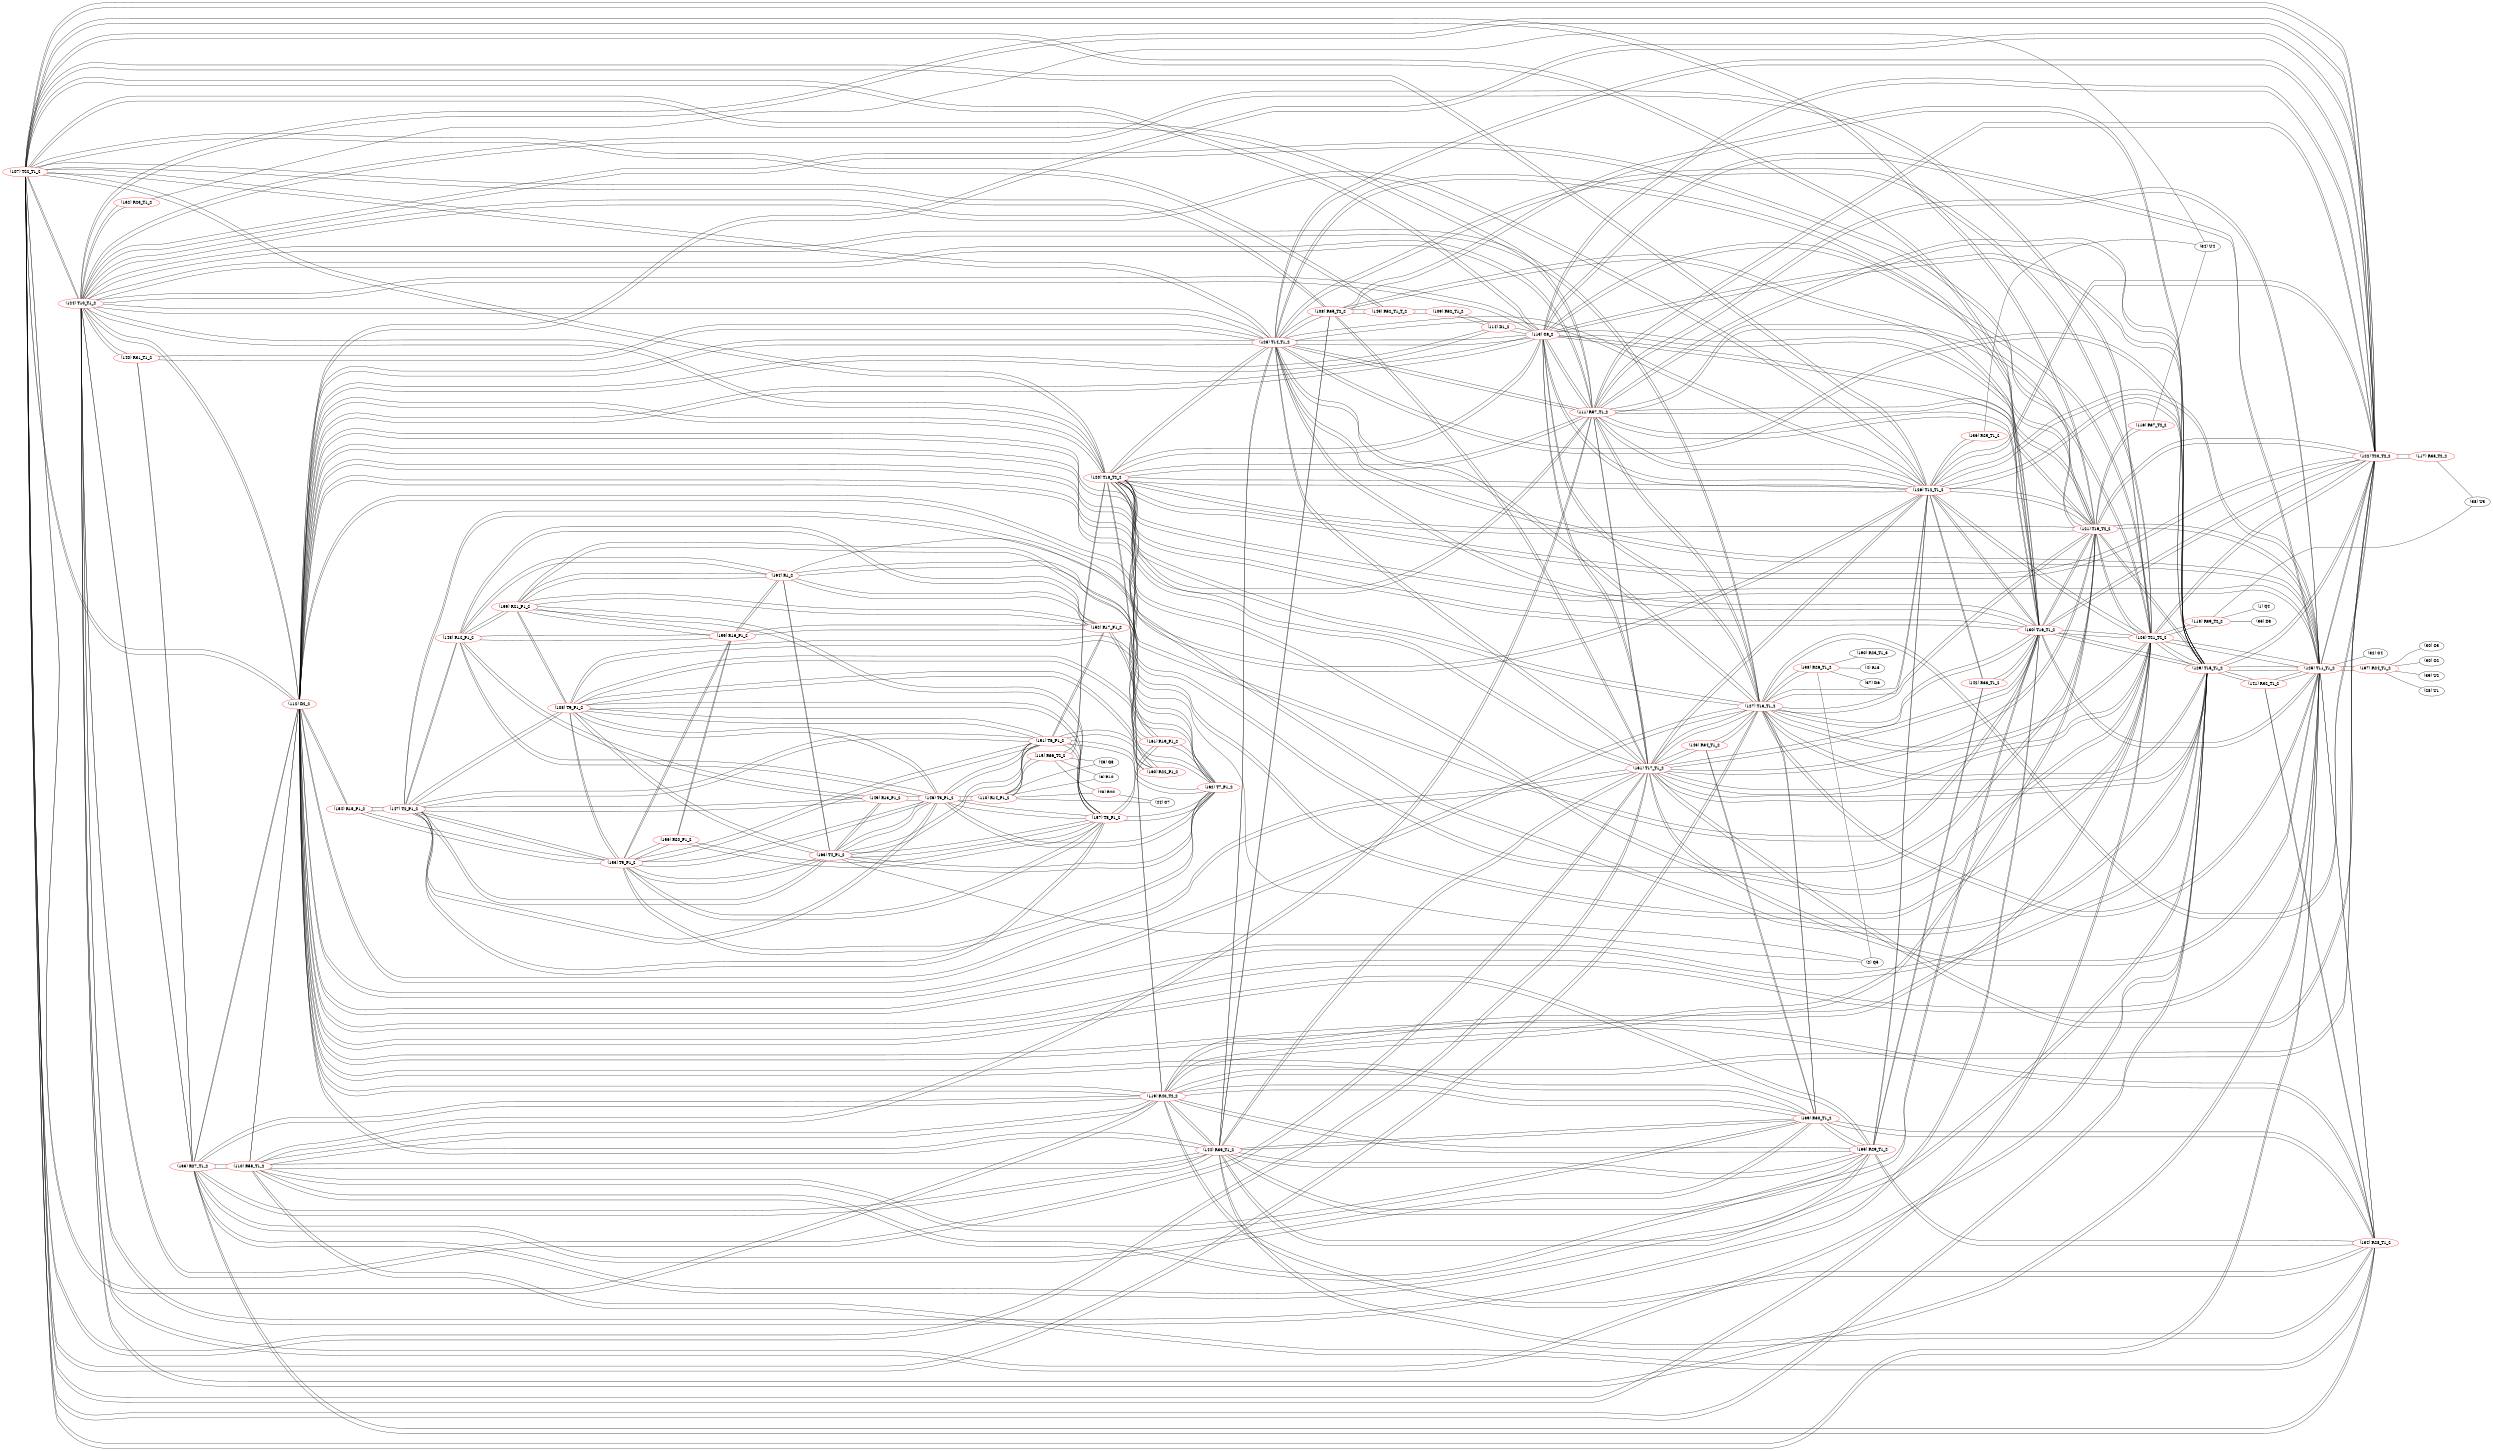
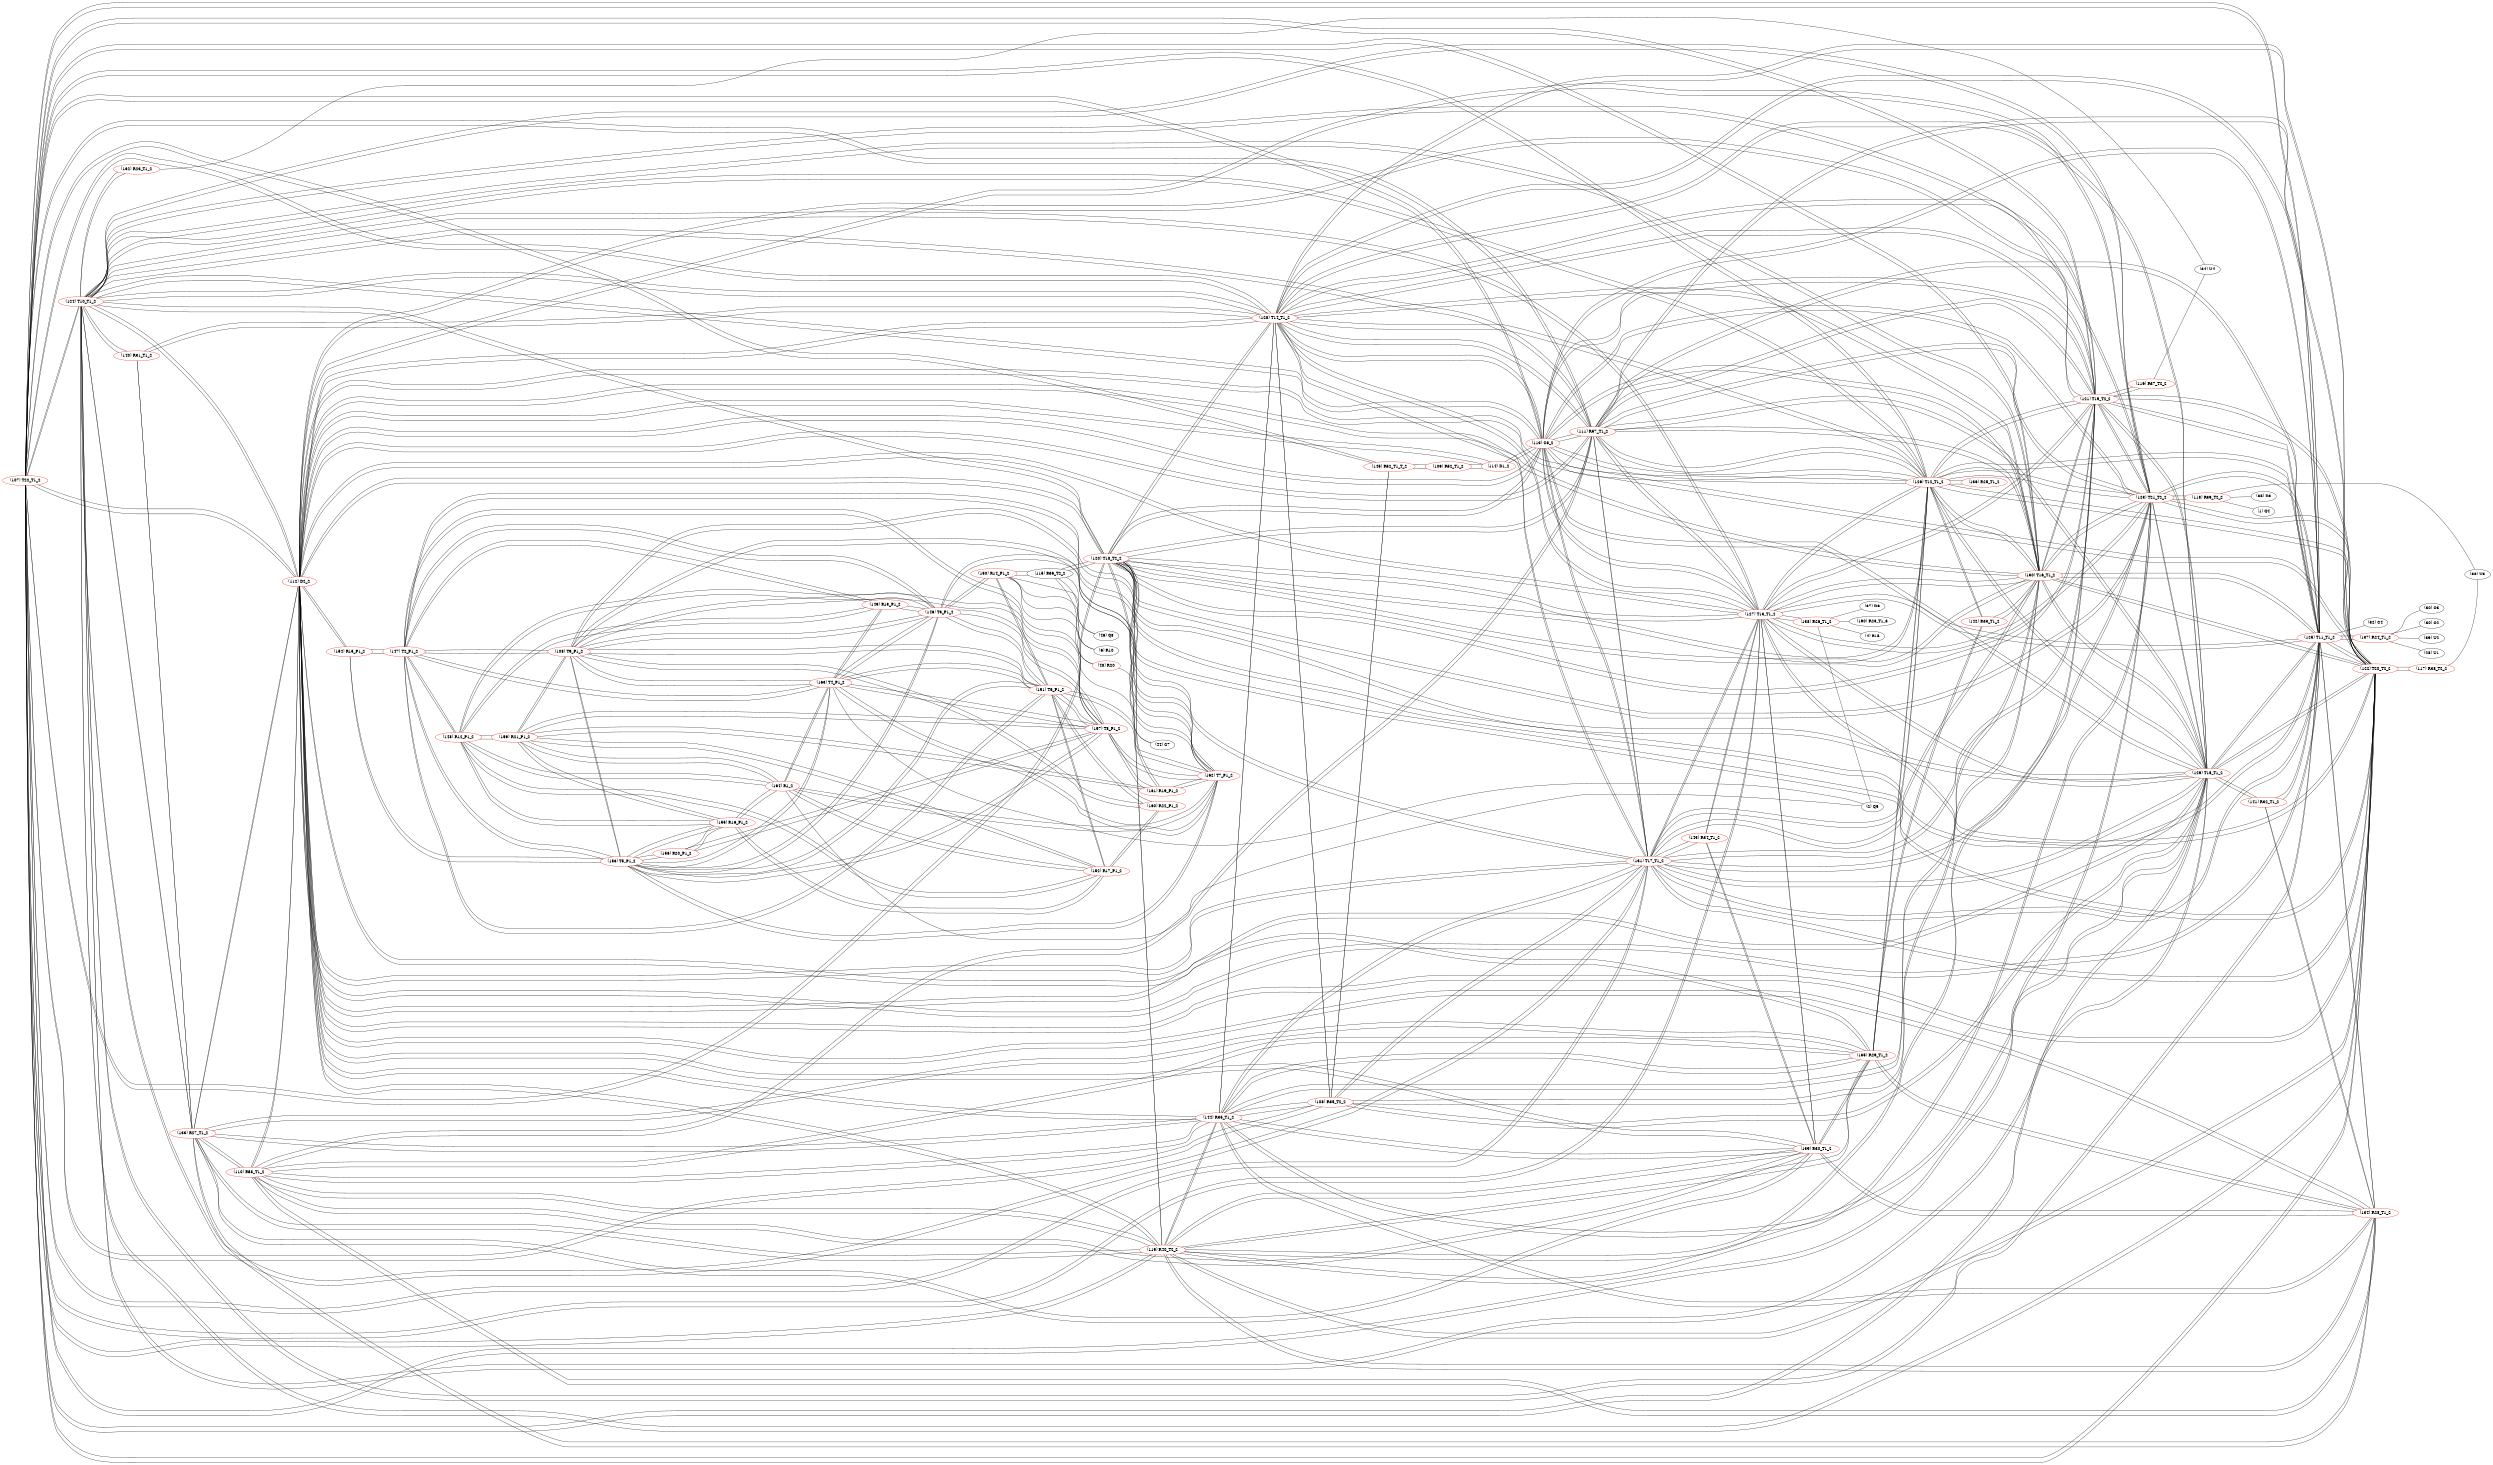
edge "(34) U4" -- "(136) R25_T1_2": removed
node "(115) R36_T2_2": color red -> black
node "(110) R14_P1_2": label "(110) R14_P1_2" -> "(150) R14_P1_2"
